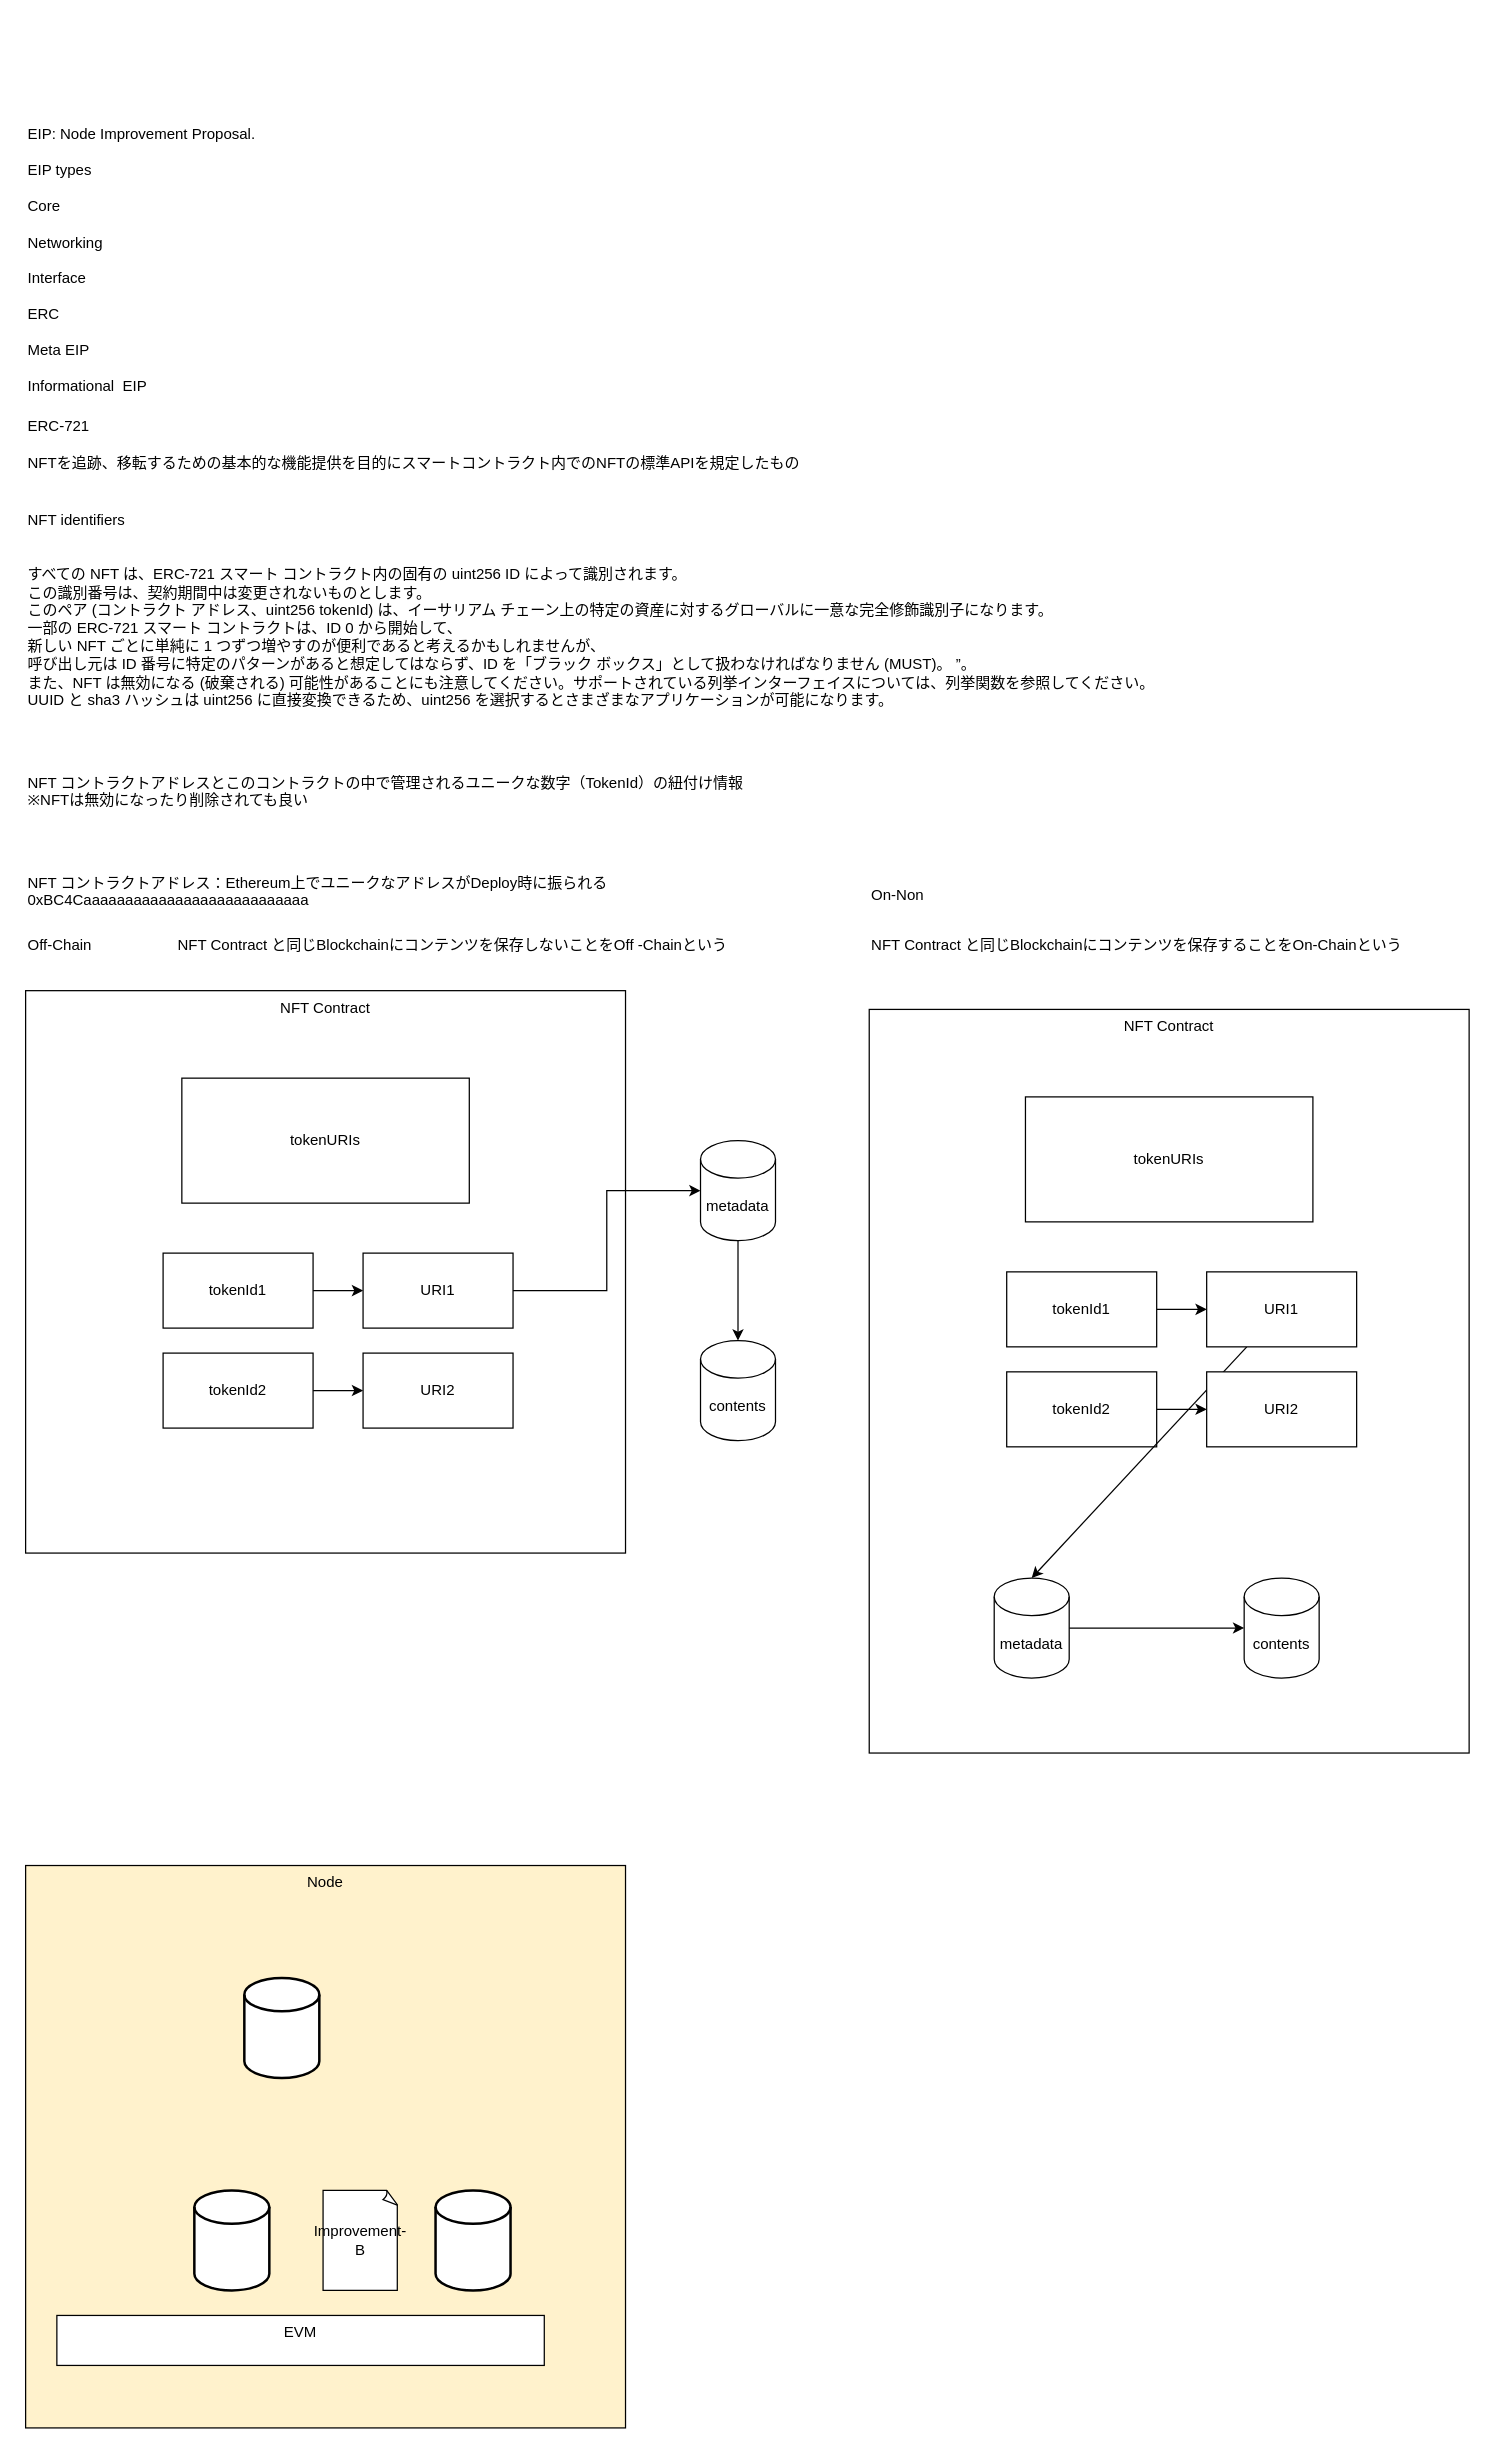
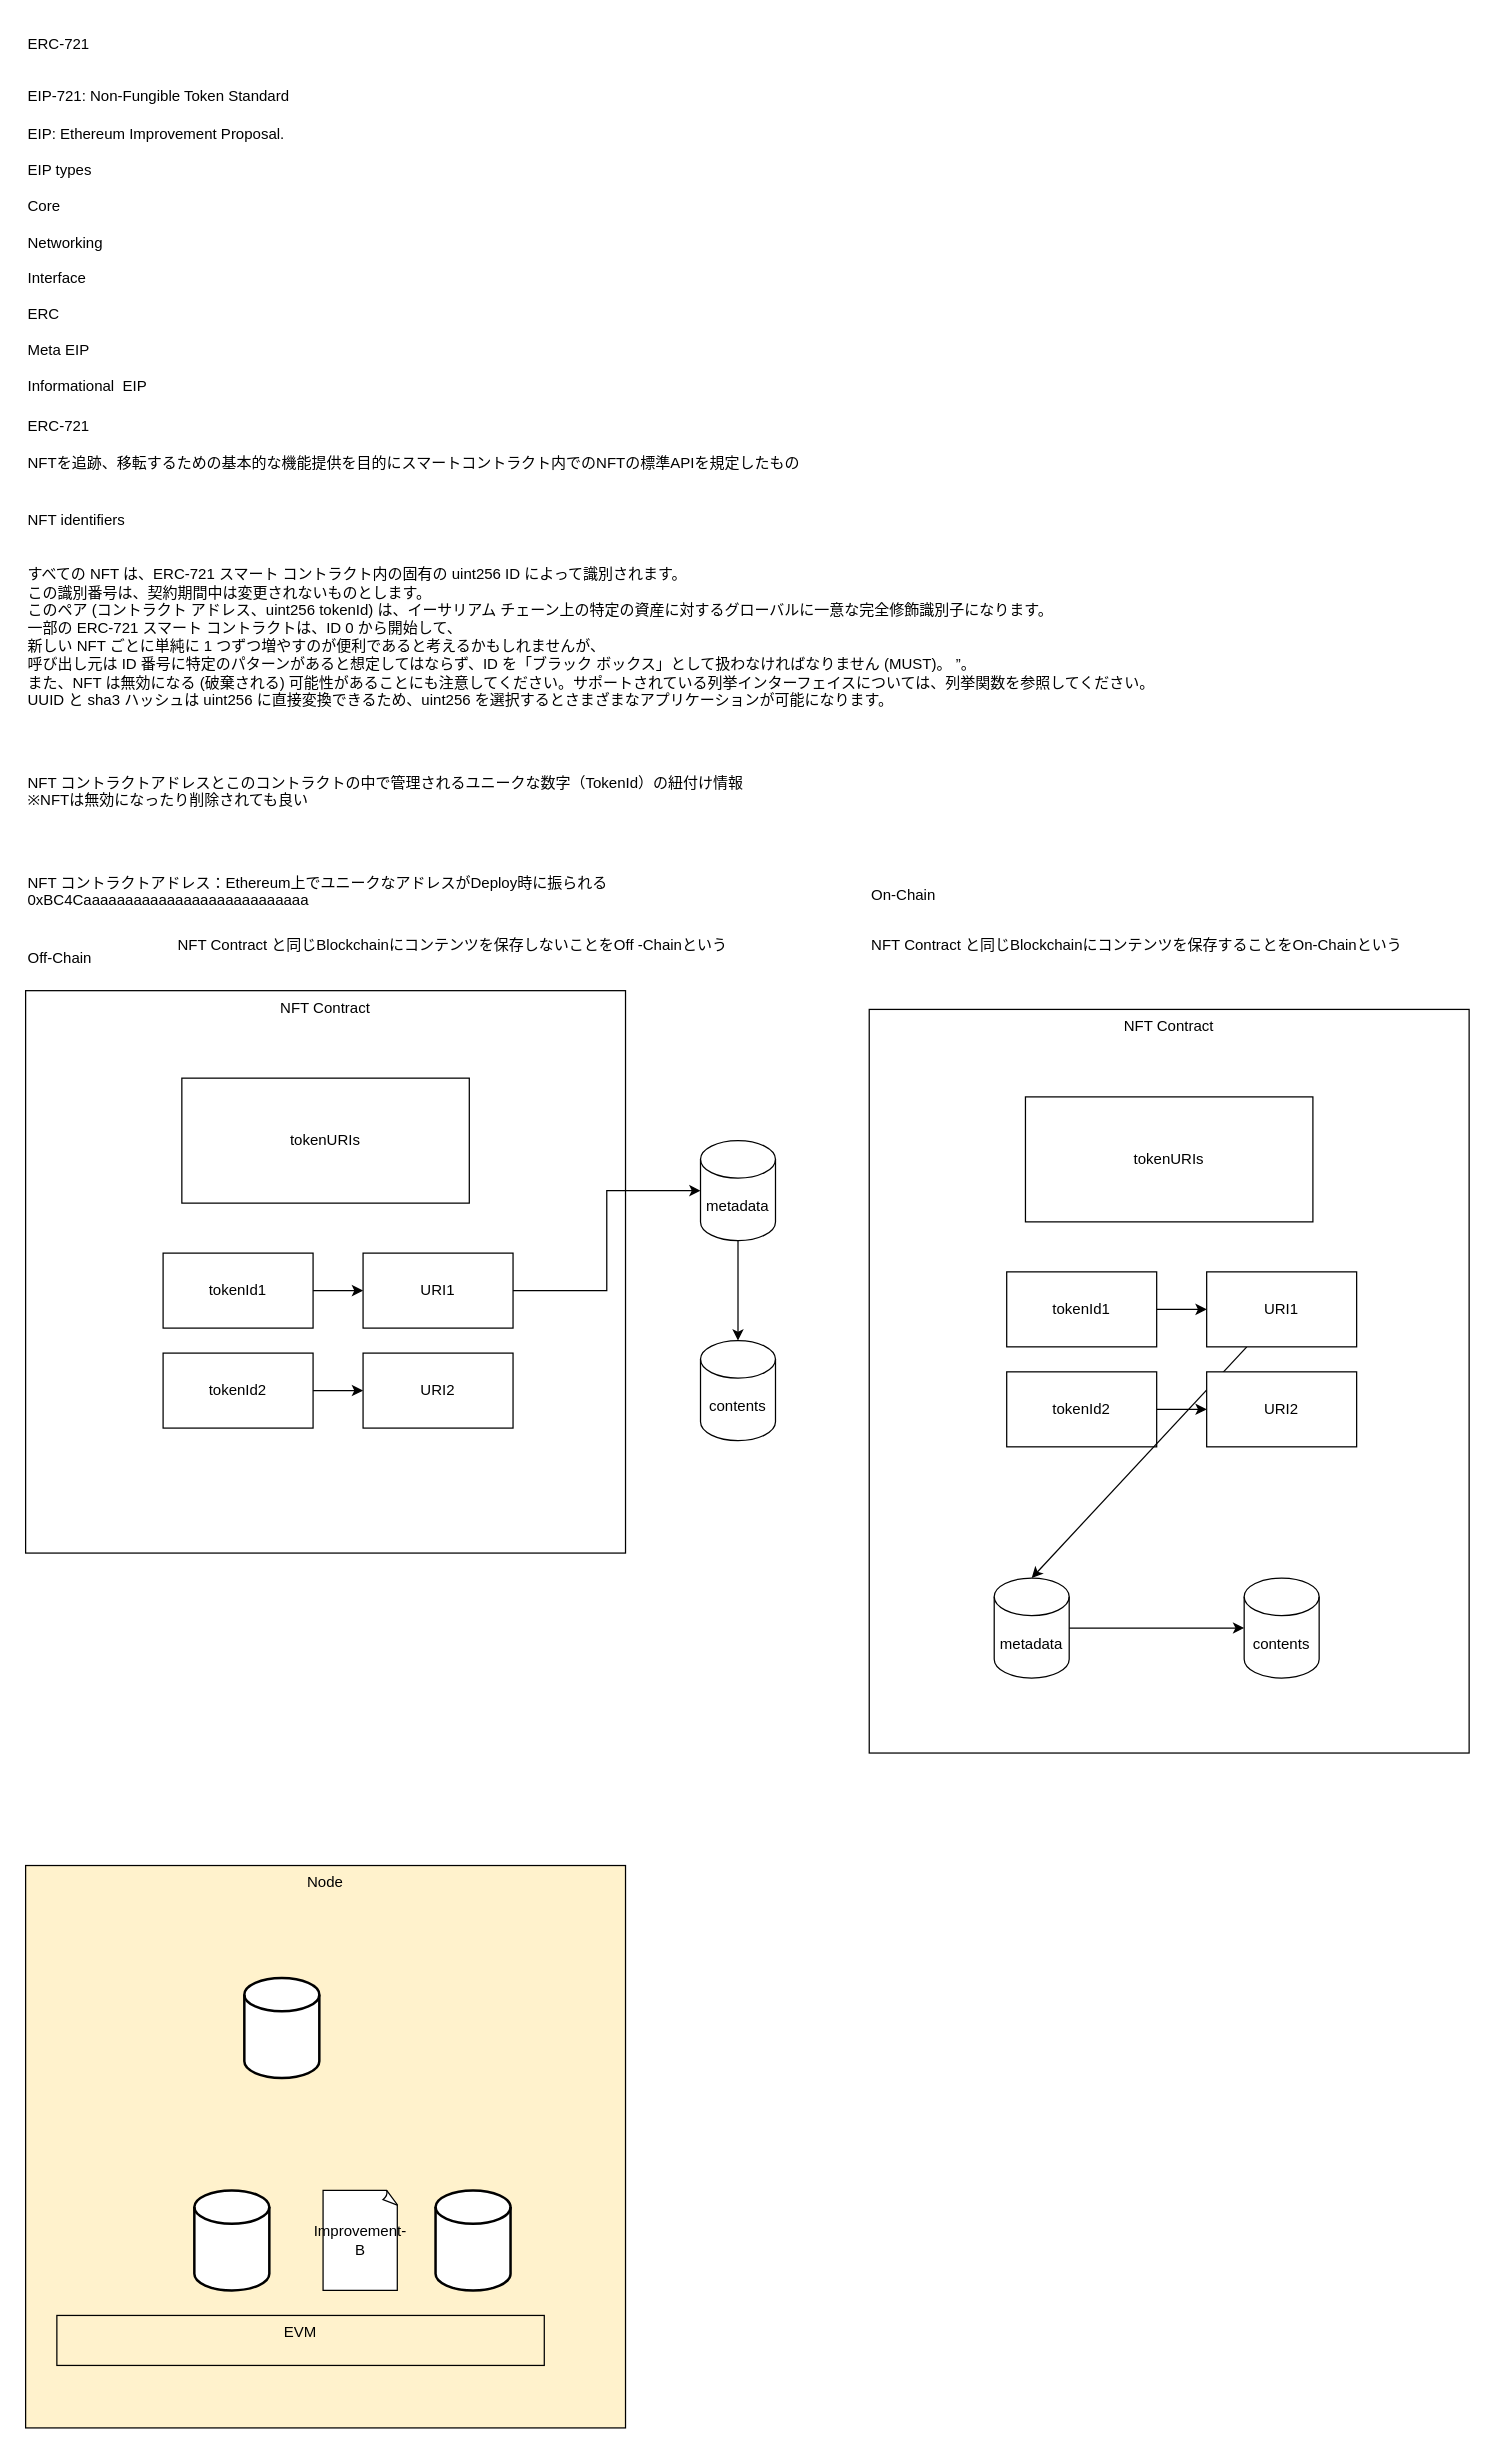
node "ERC-721": added
node "EIP-721: Non-Fungible Token Standard": added
node "EIP: Node Improvement Proposal.": label "EIP: Node Improvement Proposal." -> "EIP: Ethereum Improvement Proposal."
node "On-Non": label "On-Non" -> "On-Chain"
node "Off-Chain": moved (69, 947) -> (69, 959)
node "EVM": fillcolor #ffffff -> #fff2cc
